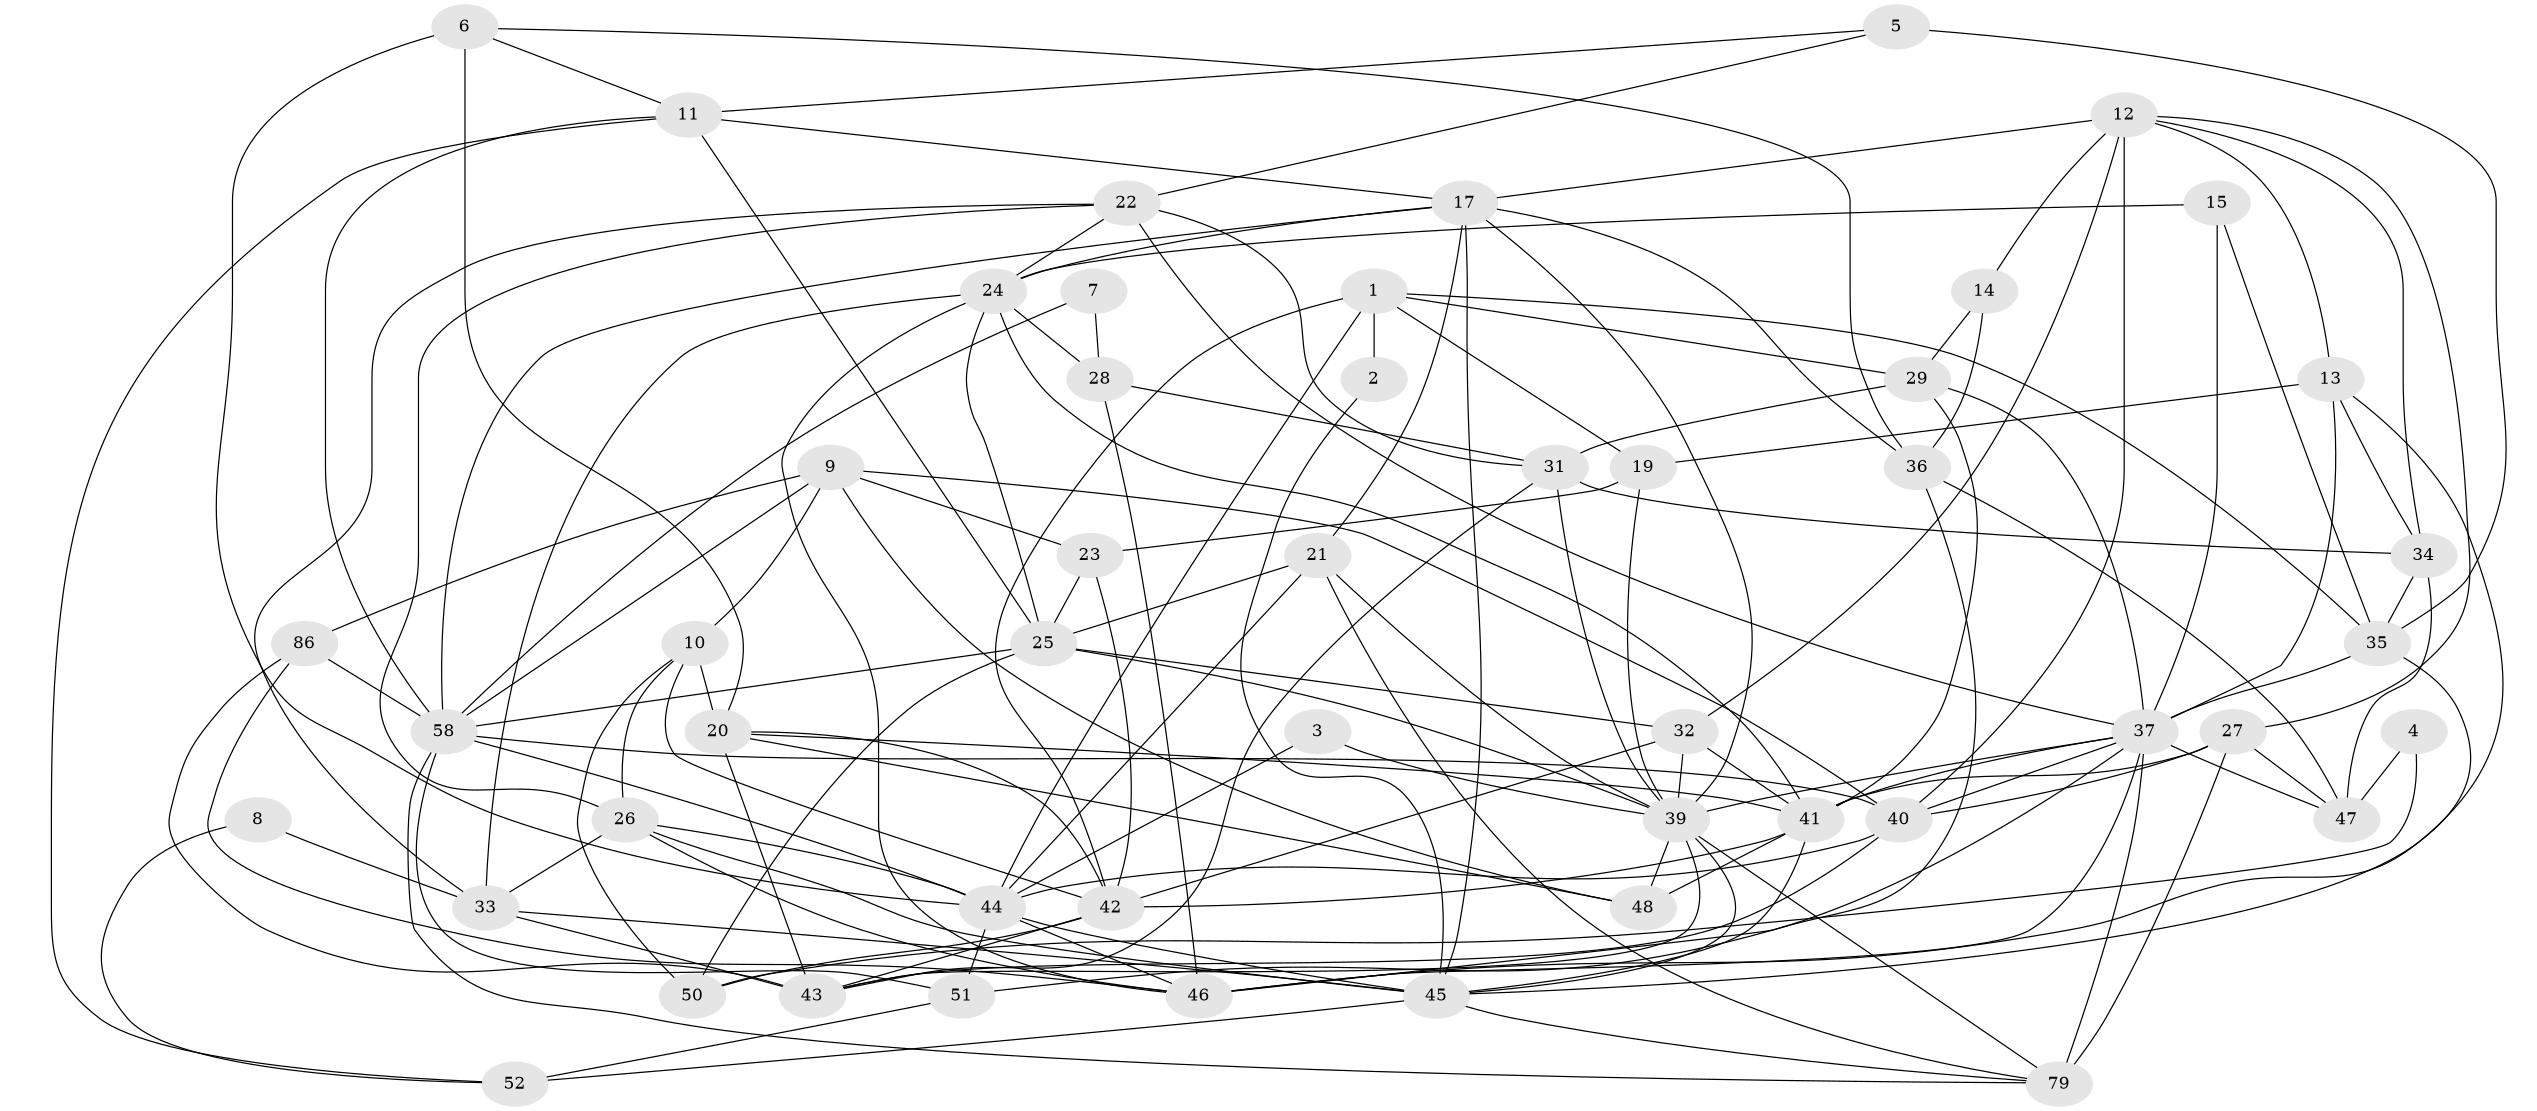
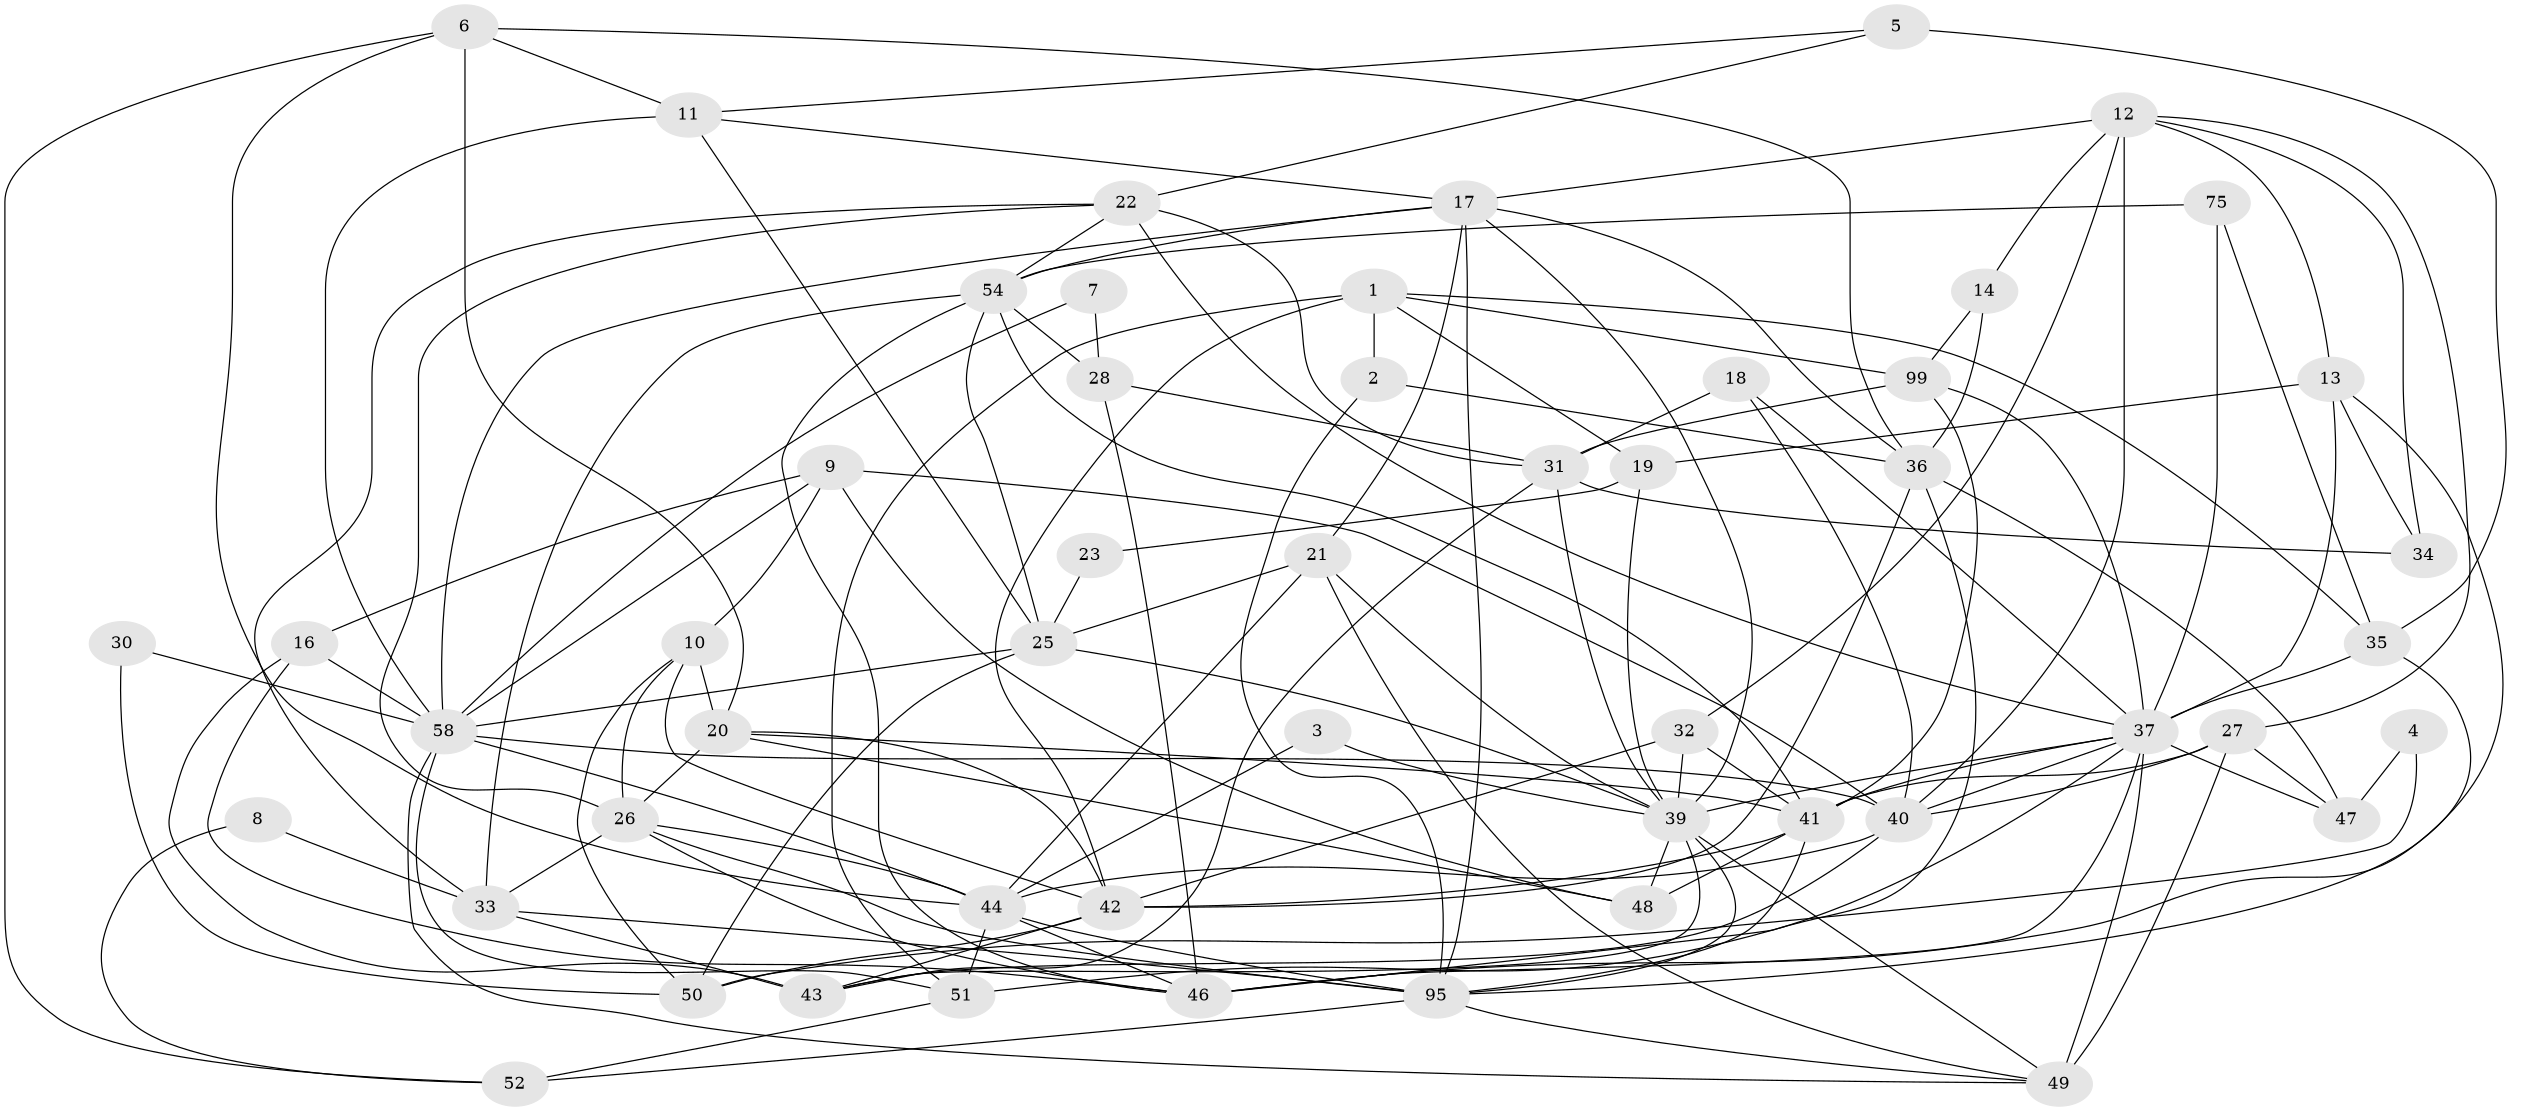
node "15": label "15" -> "75"
node "24": label "24" -> "54"
node "18": added
node "29": label "29" -> "99"
edge "2" -- "36": added
edge "9" -- "23": removed
edge "11" -- "52": now "6" -- "52"
edge "1" -- "44": now "1" -- "51"
edge "34" -- "35": removed
node "30": added
node "86": label "86" -> "16"
edge "25" -- "32": removed
edge "34" -- "47": removed
edge "23" -- "42": now "36" -- "42"
edge "20" -- "43": now "20" -- "26"
node "45": label "45" -> "95"
node "79": label "79" -> "49"
